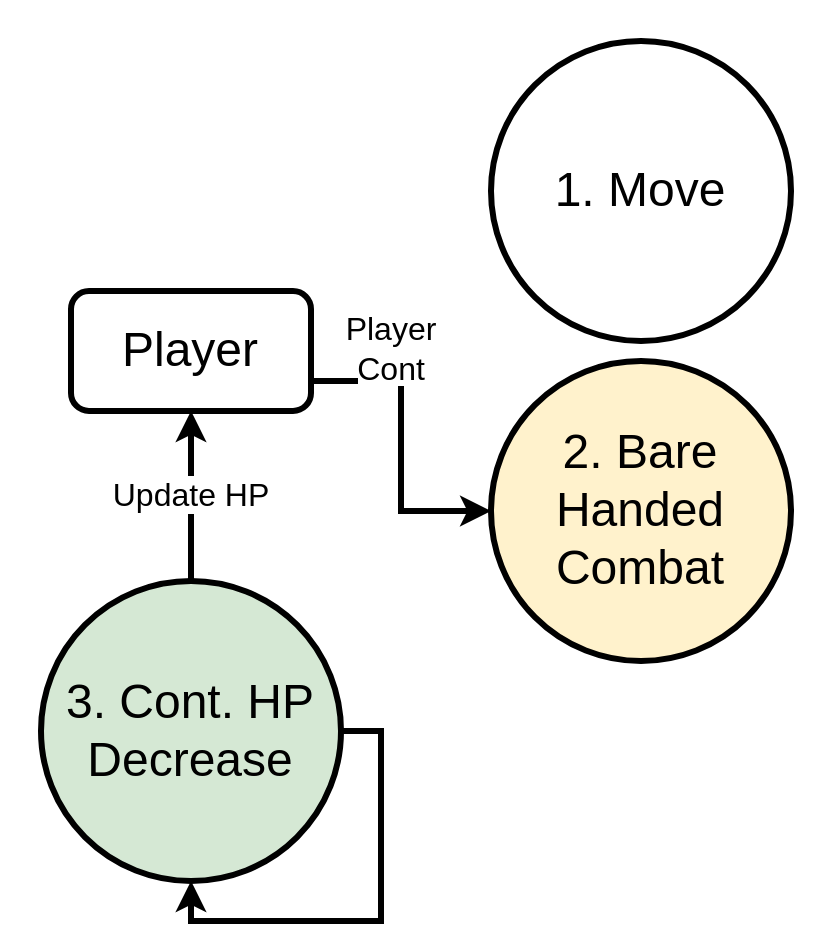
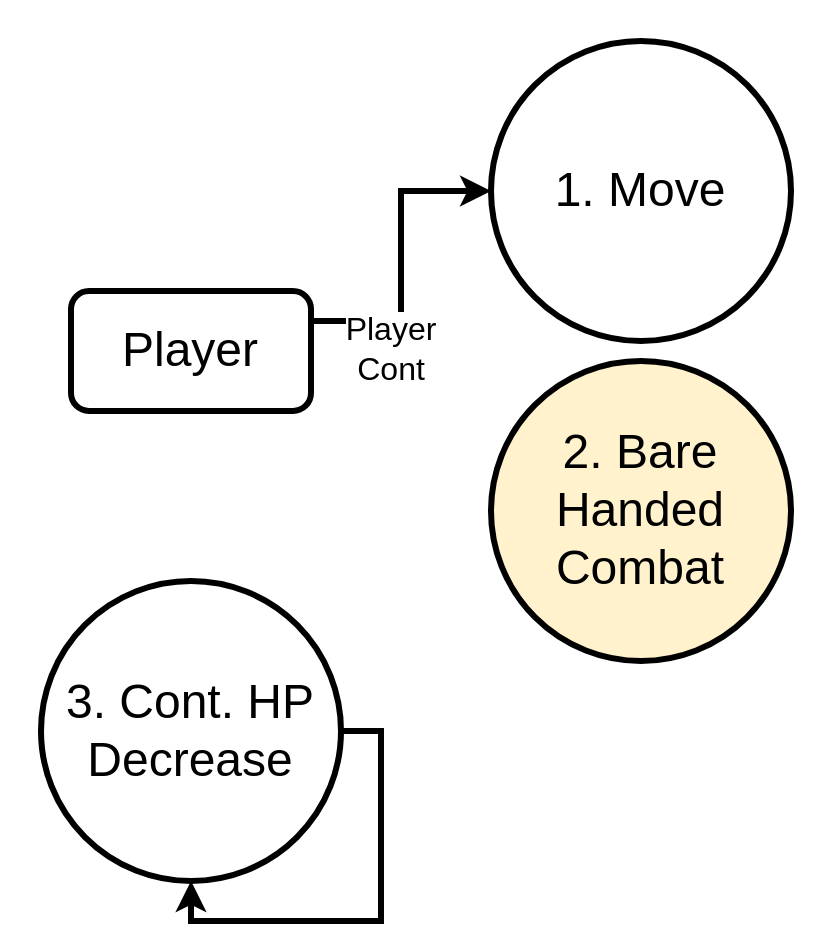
edge "Player" -> "1. Move": added
edge "Player" -> "2. Bare Handed Combat": removed
edge "3. Cont. HP Decrease" -> "Player": removed, label "Update HP"
node "3. Cont. HP Decrease": fillcolor #d5e8d4 -> #ffffff
